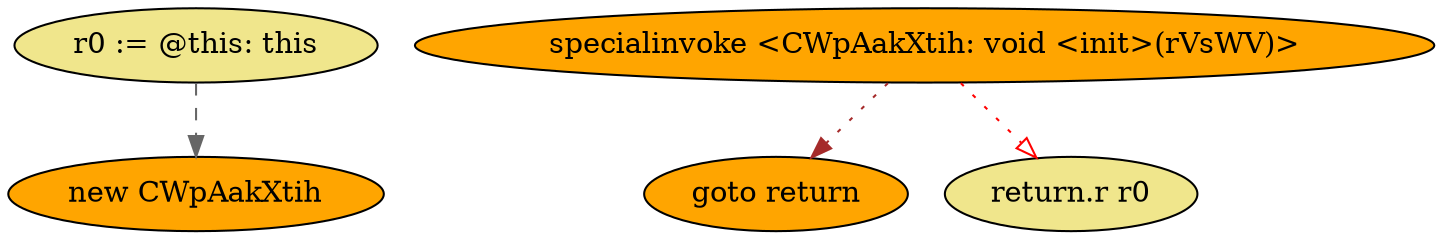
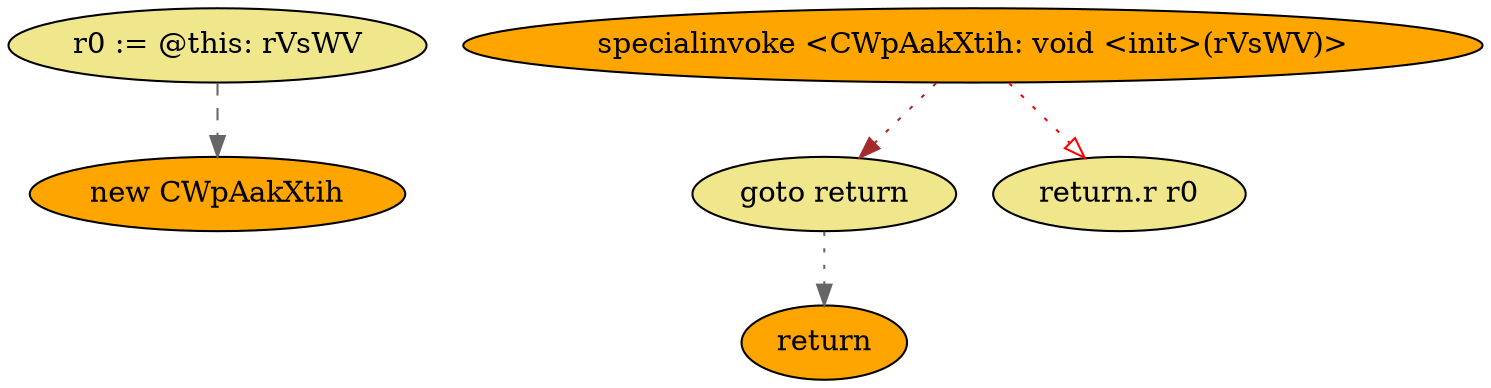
node "r0 := @this: this": label "r0 := @this: this" -> "r0 := @this: rVsWV"
node "goto return": fillcolor orange -> khaki
node "return": added
